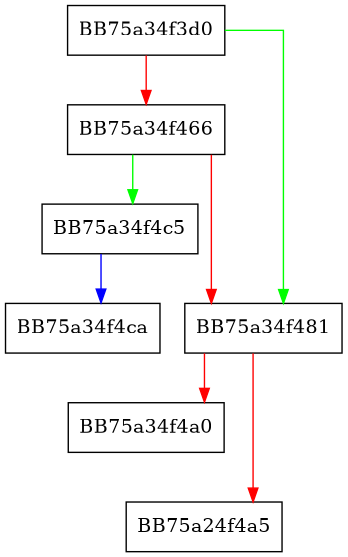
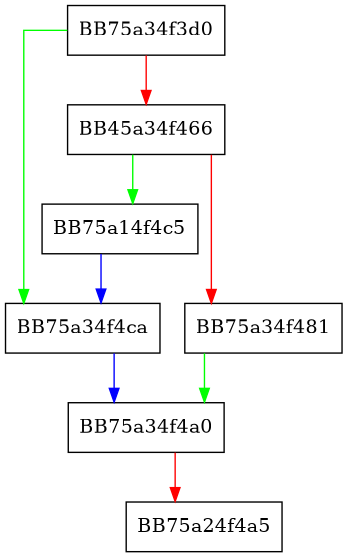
node "BB75a34f466": label "BB75a34f466" -> "BB45a34f466"
edge "BB75a34f3d0" -> "BB75a34f481": now "BB75a34f3d0" -> "BB75a34f4ca"
node "BB75a34f4c5": label "BB75a34f4c5" -> "BB75a14f4c5"
edge "BB75a34f4ca" -> "BB75a34f4a0": added
edge "BB75a34f481" -> "BB75a34f4a0": color red -> green
edge "BB75a34f481" -> "BB75a24f4a5": now "BB75a34f4a0" -> "BB75a24f4a5"
